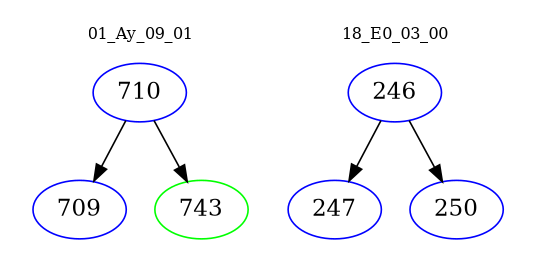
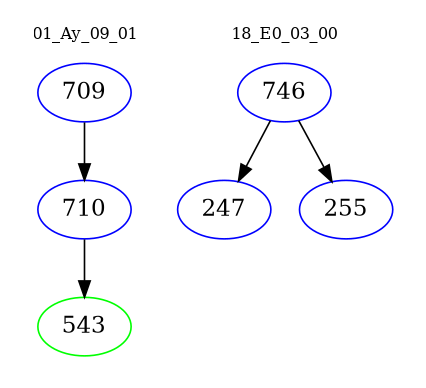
node "246": label "246" -> "746"
edge "710" -> "709": reversed
node "743": label "743" -> "543"
node "250": label "250" -> "255"
